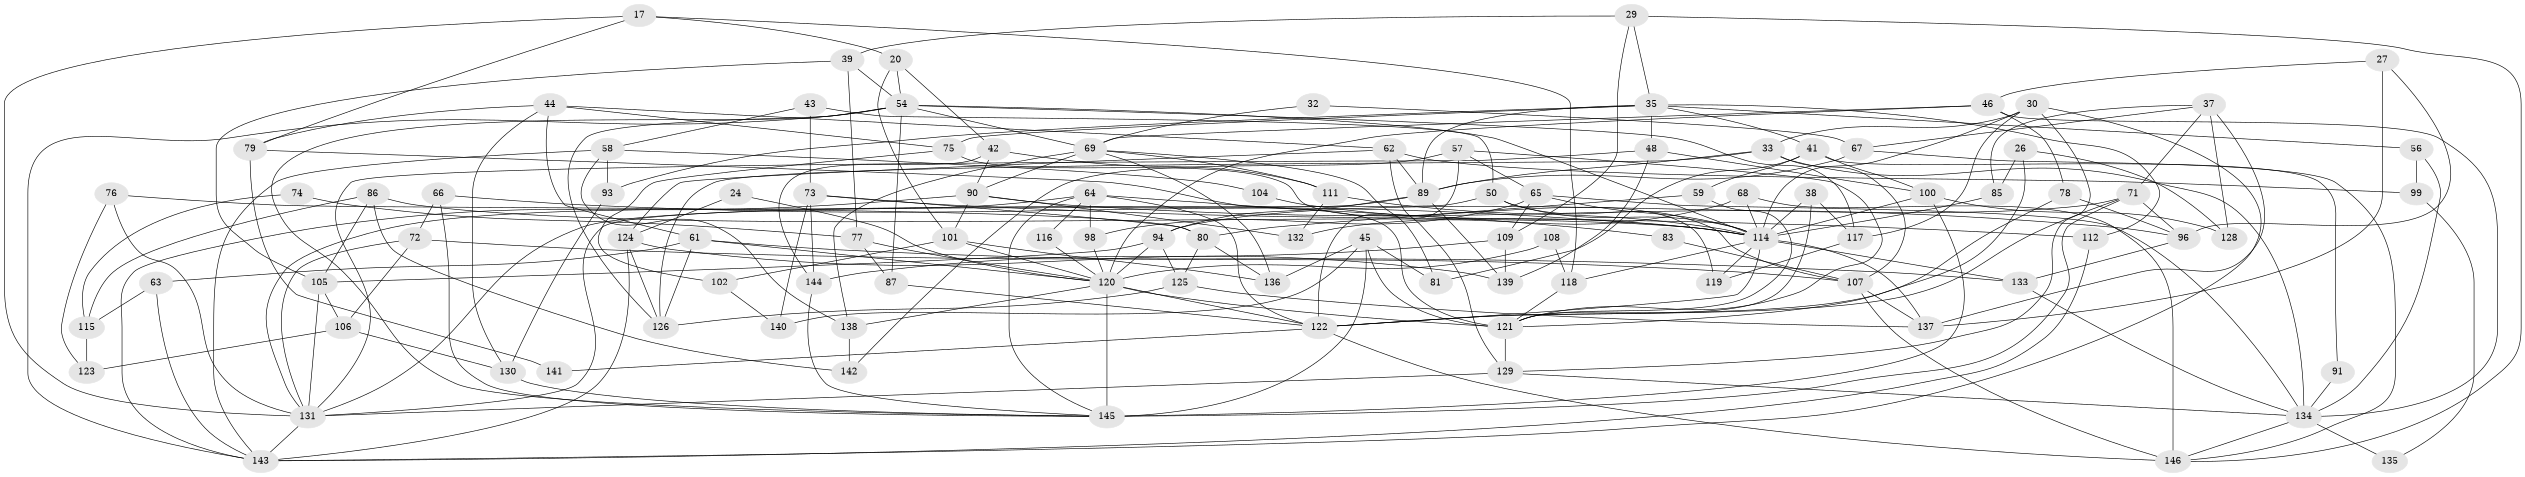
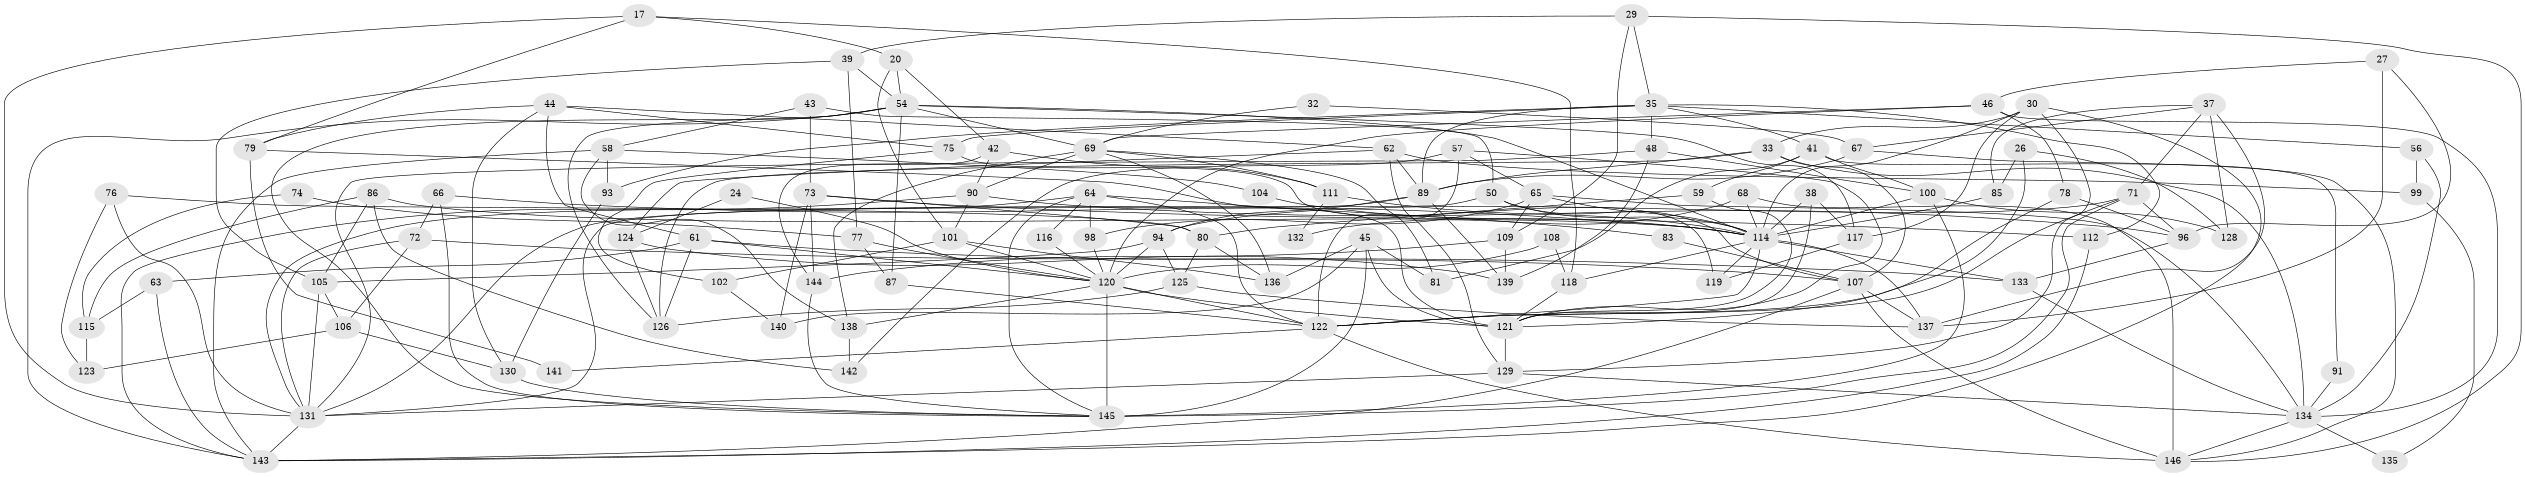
edge "90" -- "132": removed
edge "124" -- "143": now "107" -- "143"
